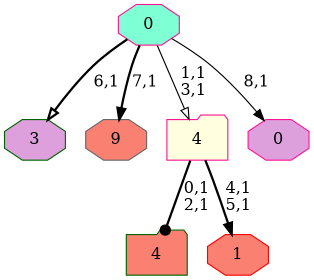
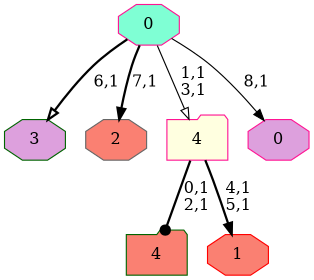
node "9": label "9" -> "2"
